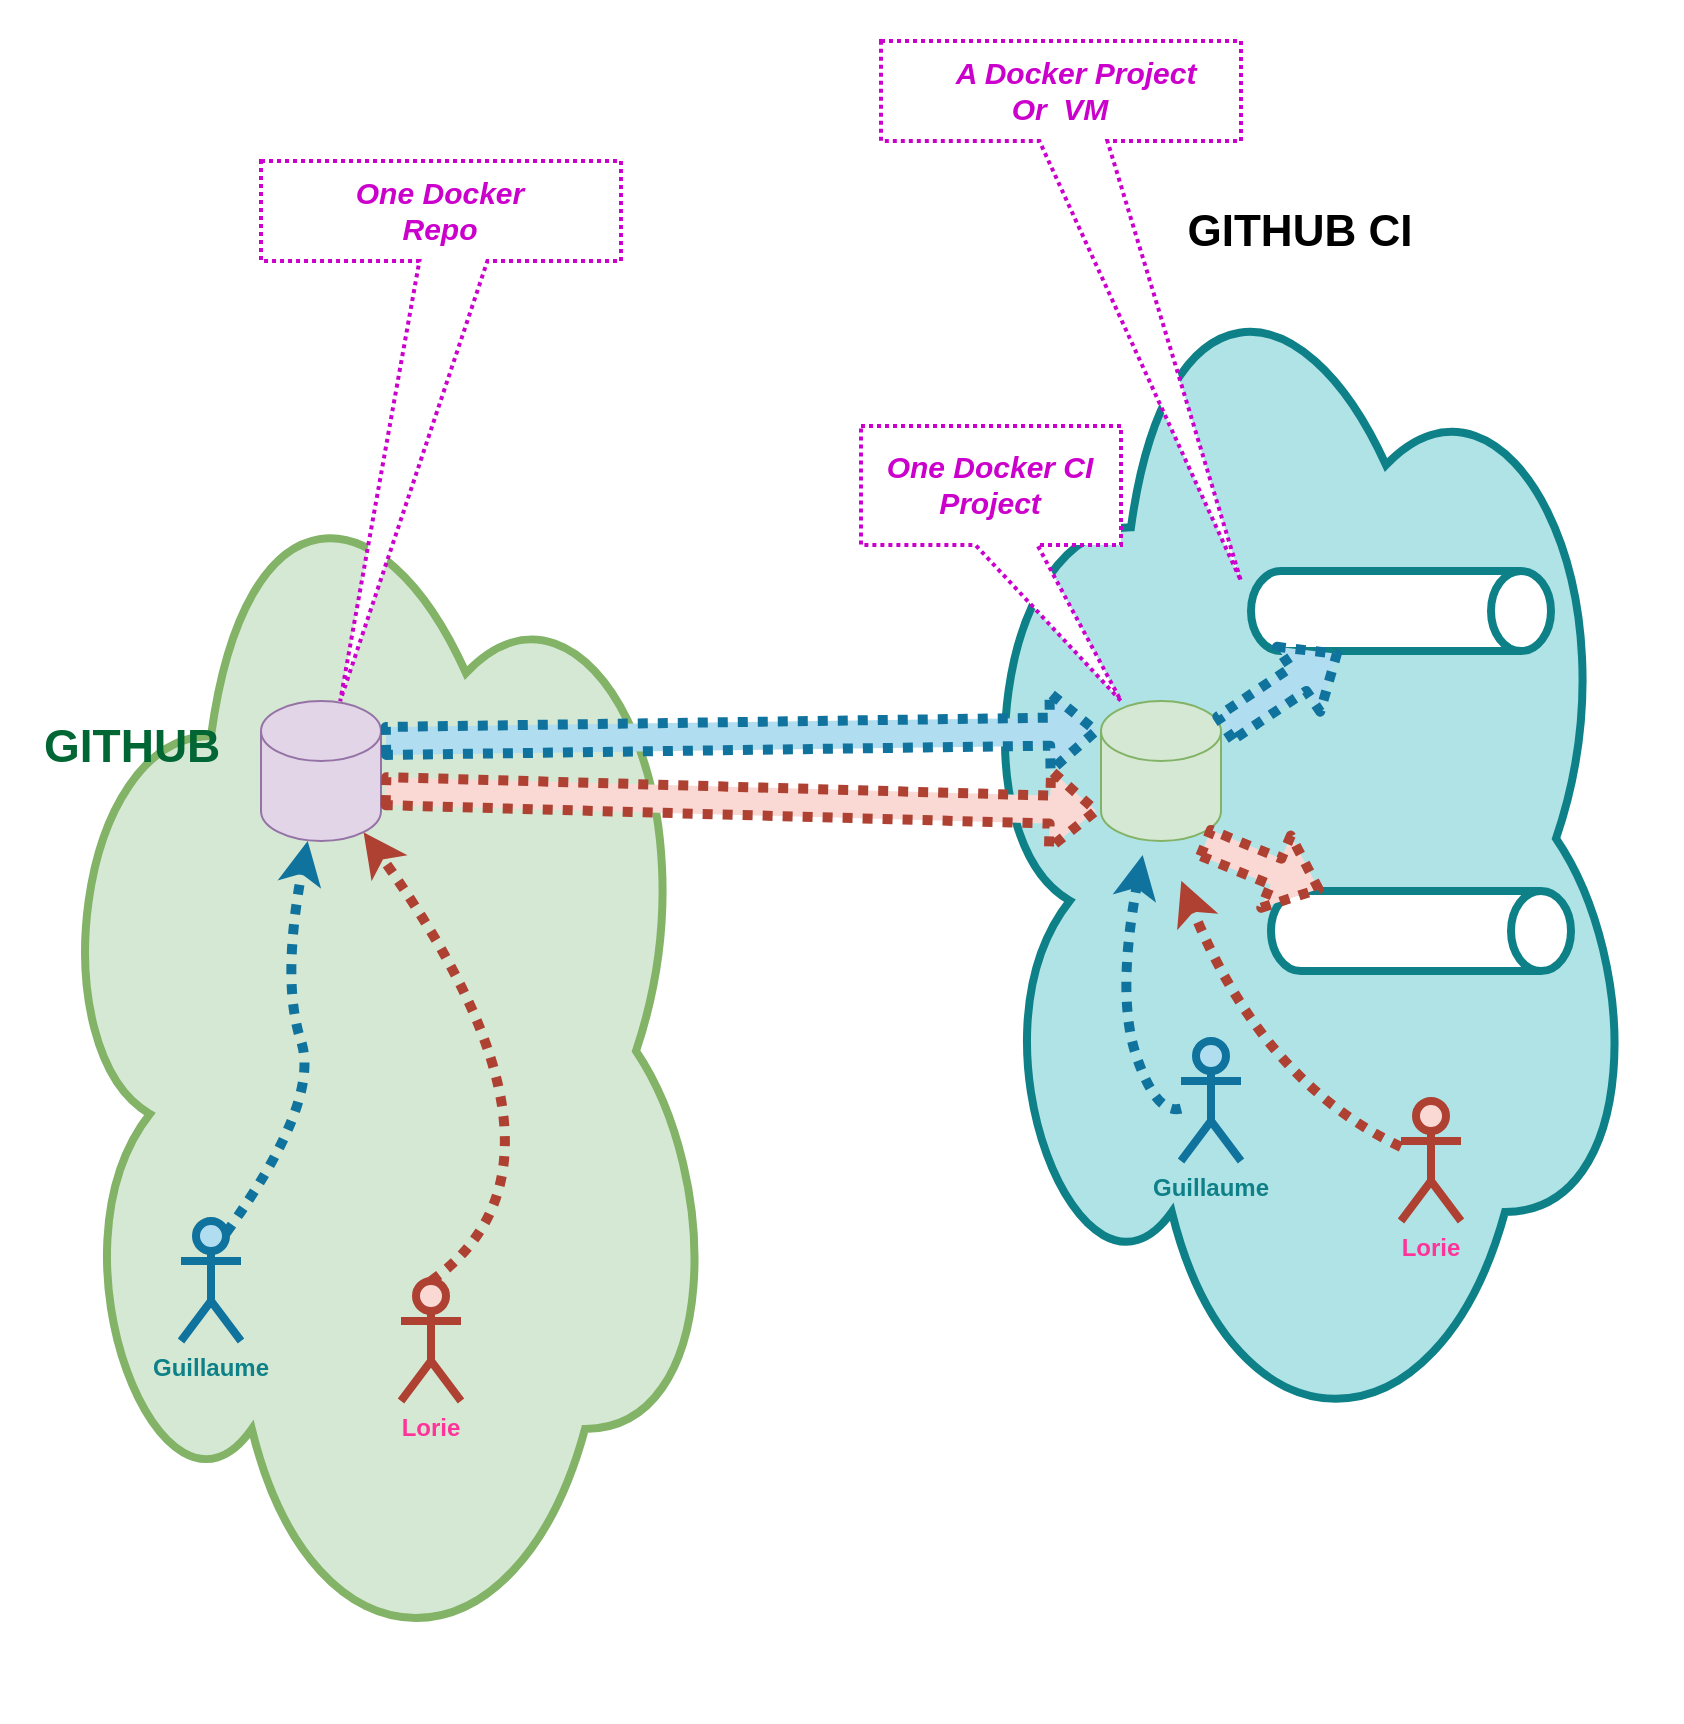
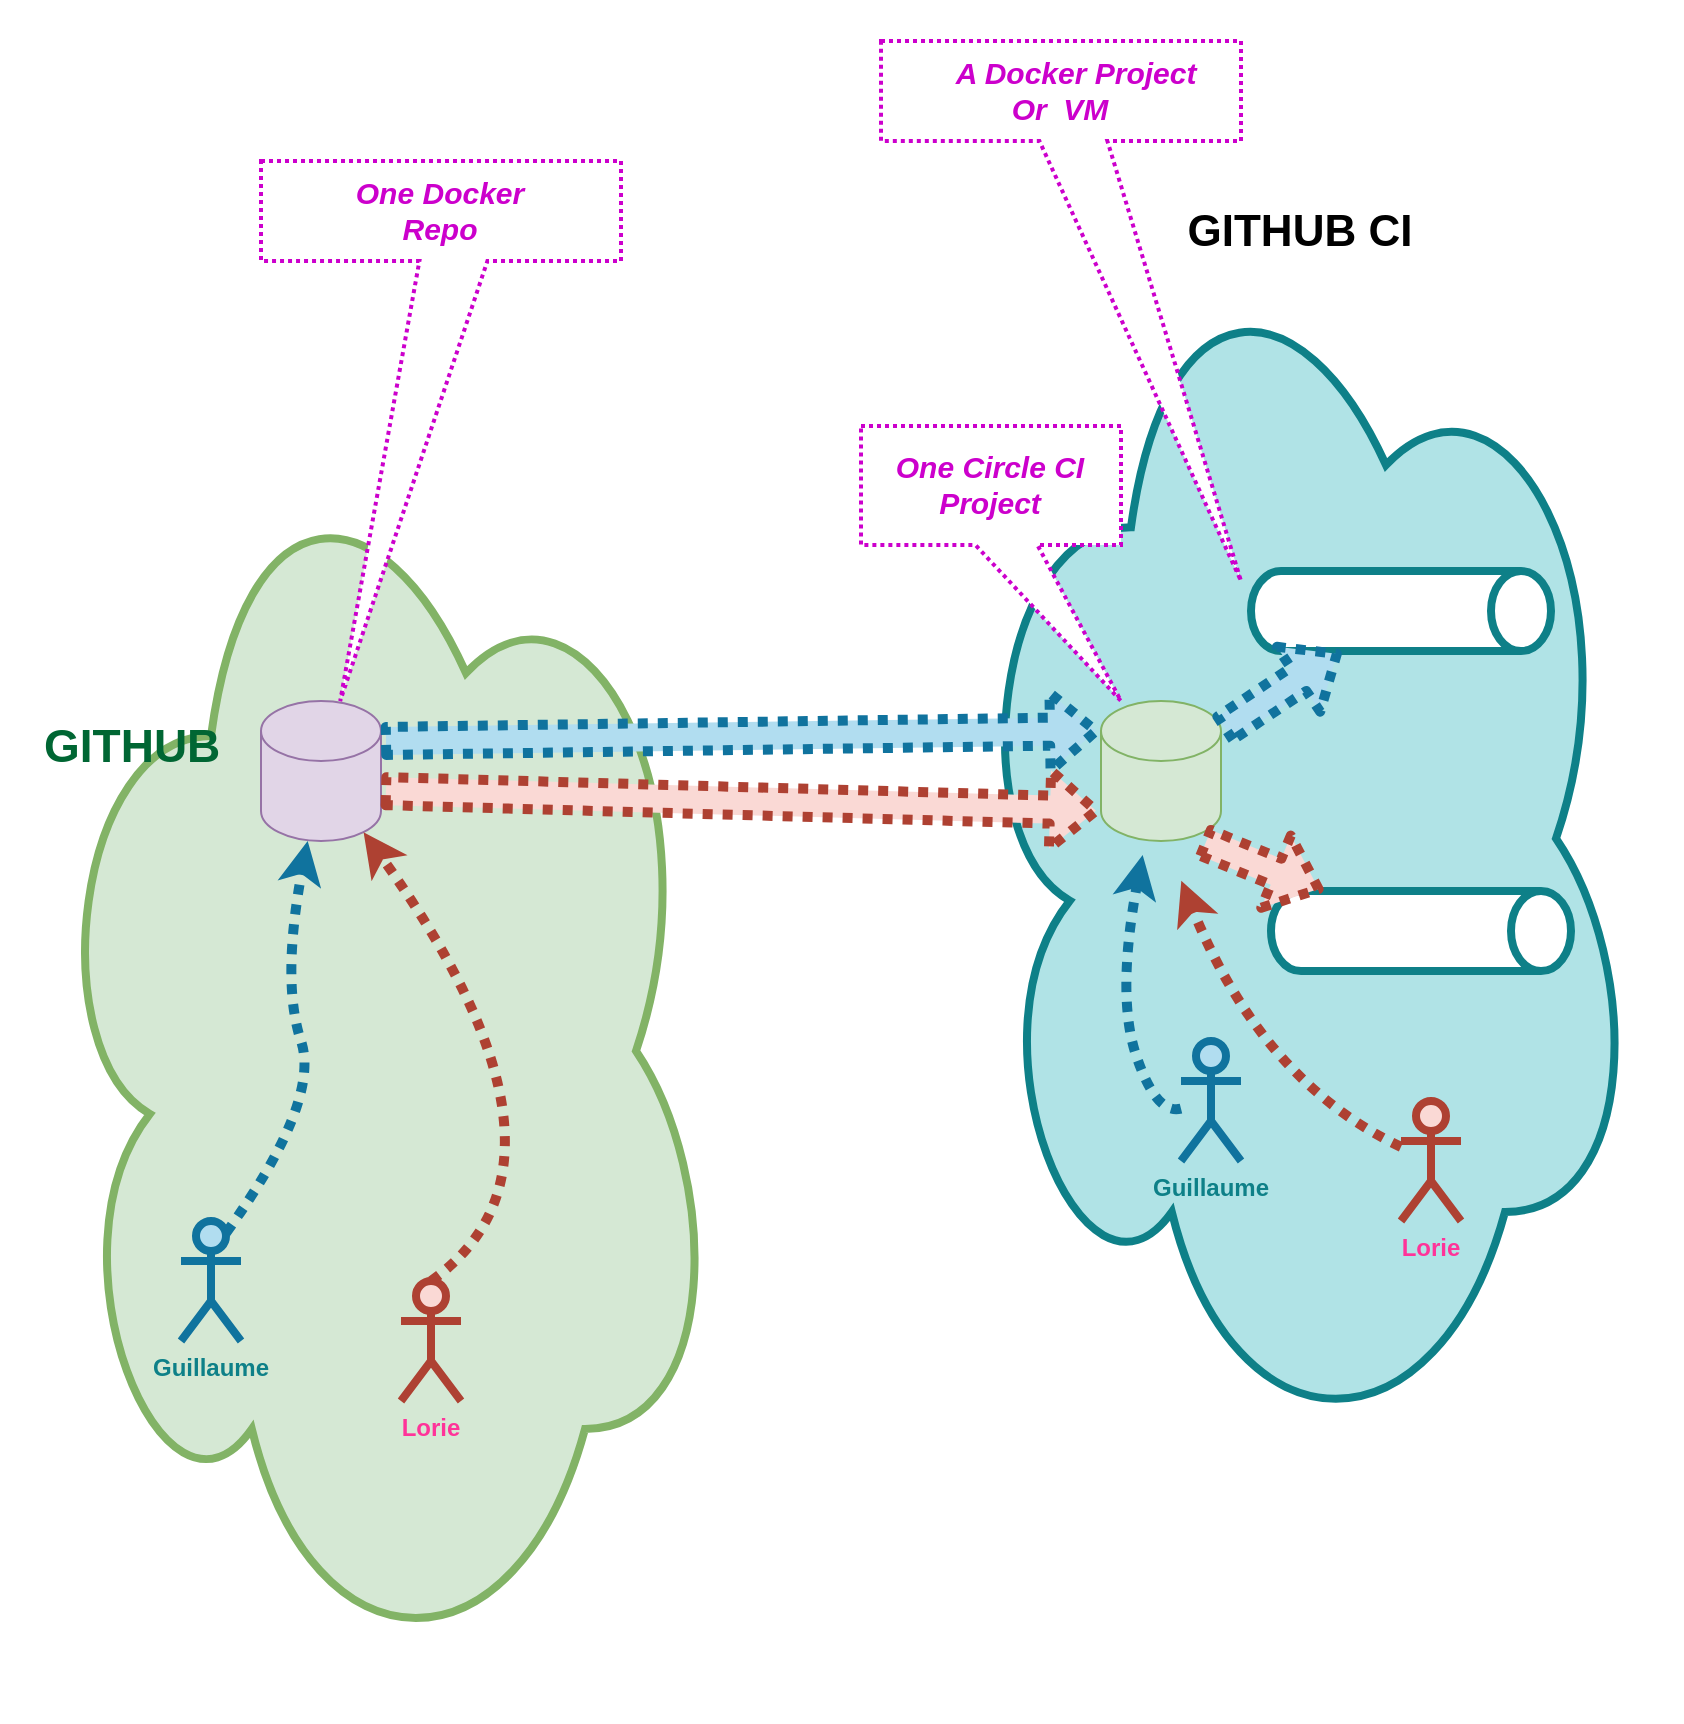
node "One Docker CI Project": label "One Docker CI Project" -> "One Circle CI Project"
